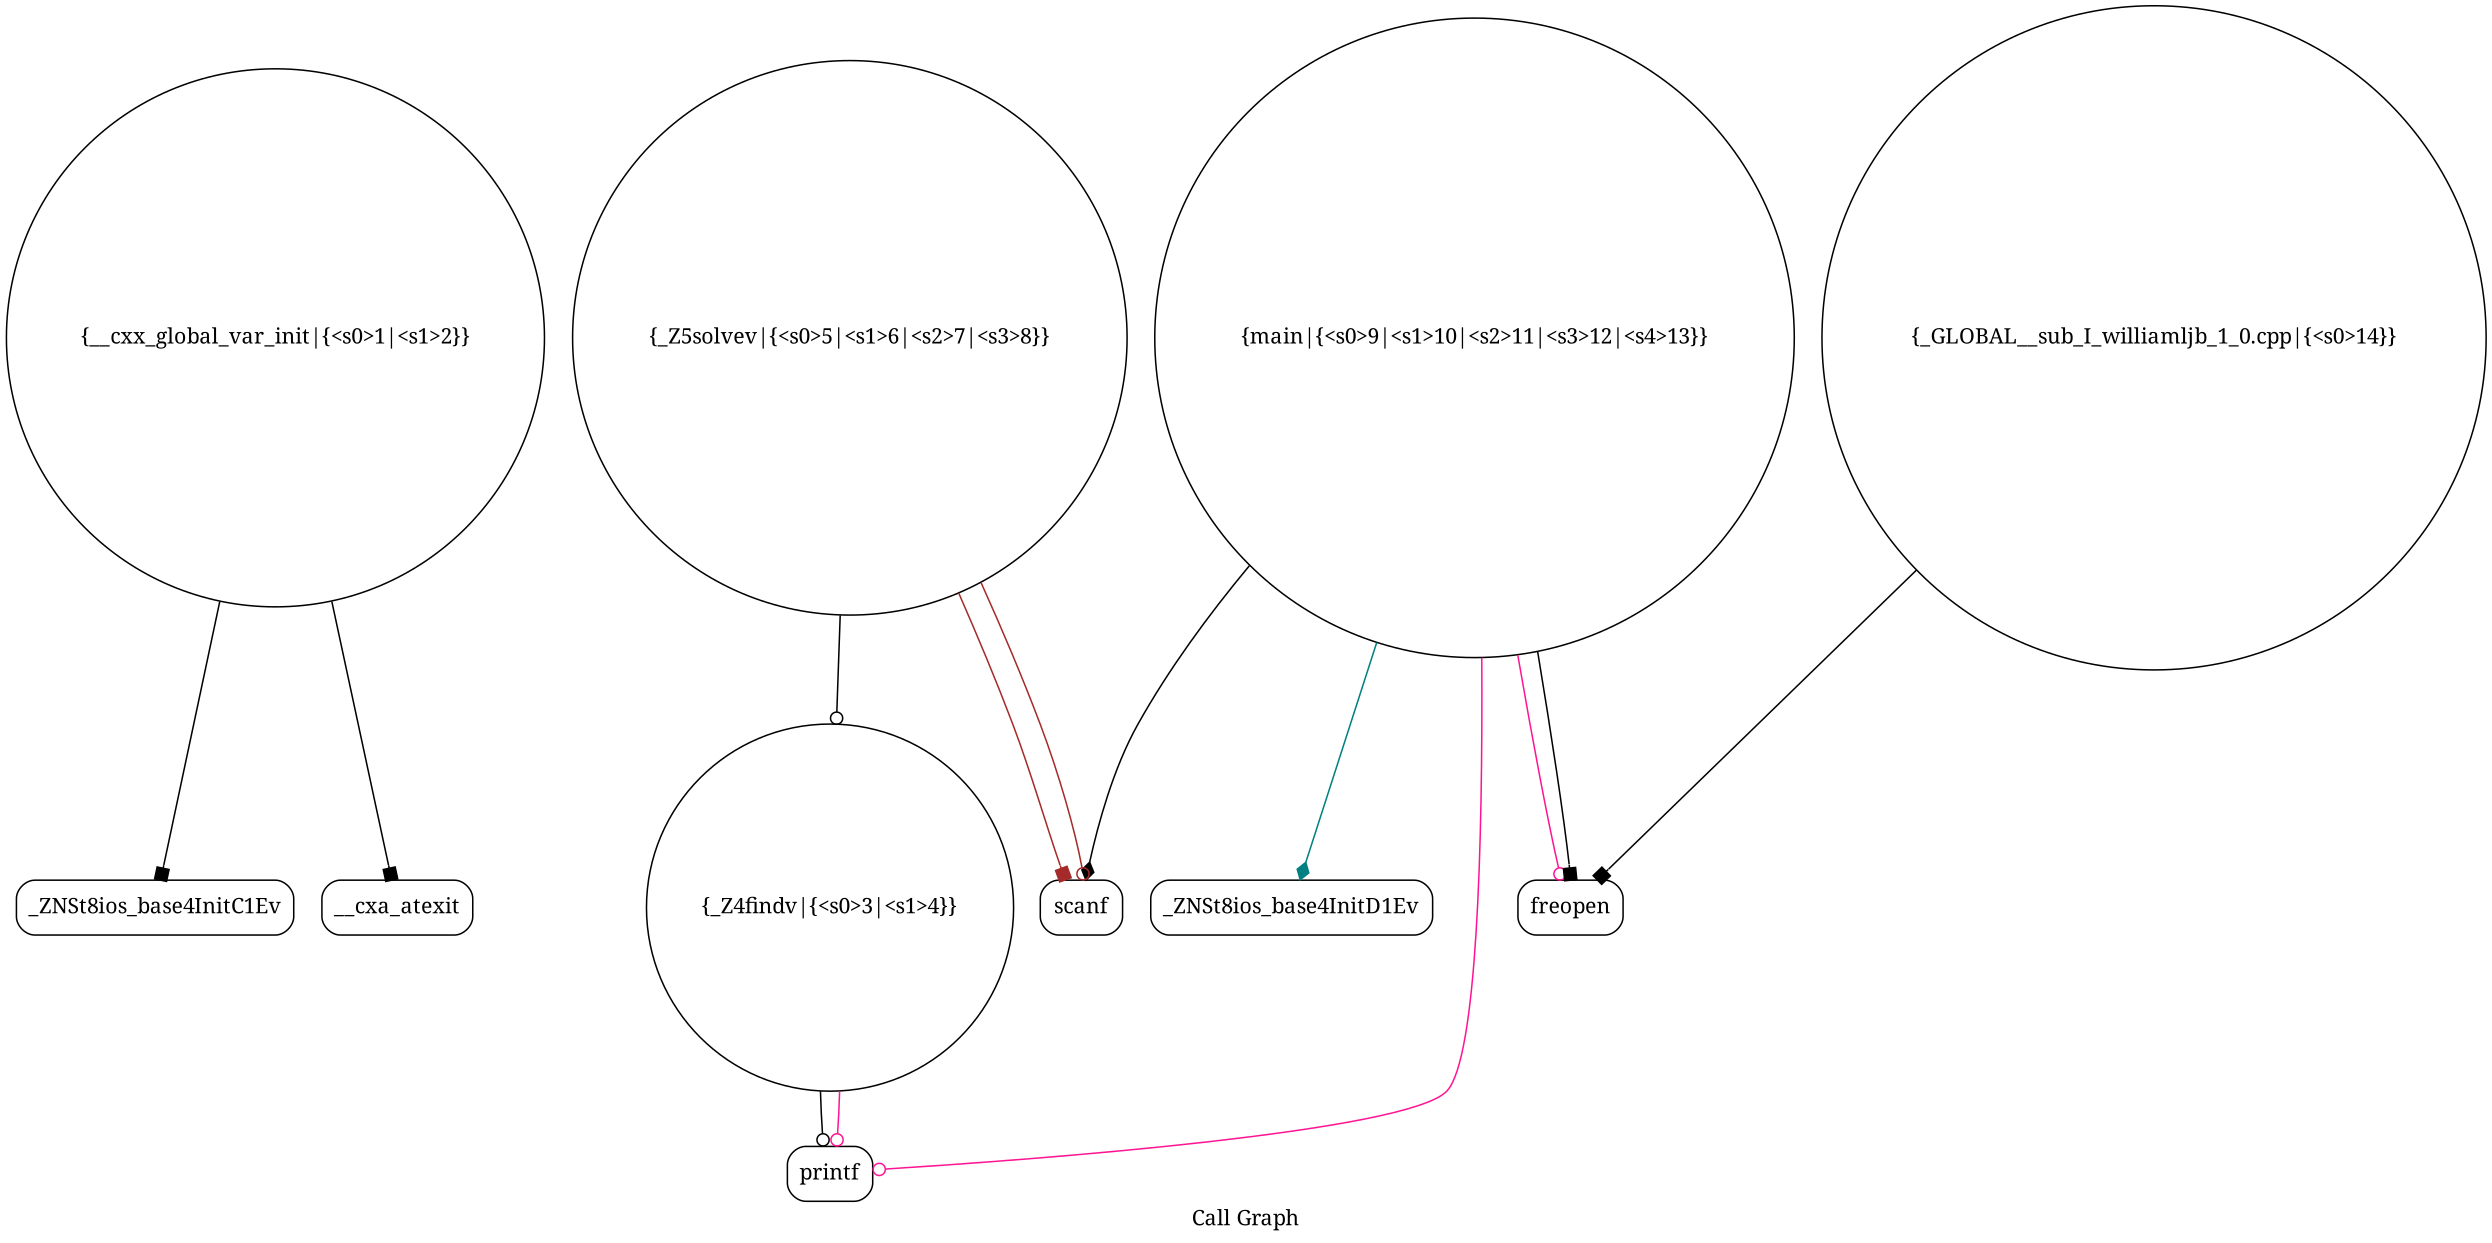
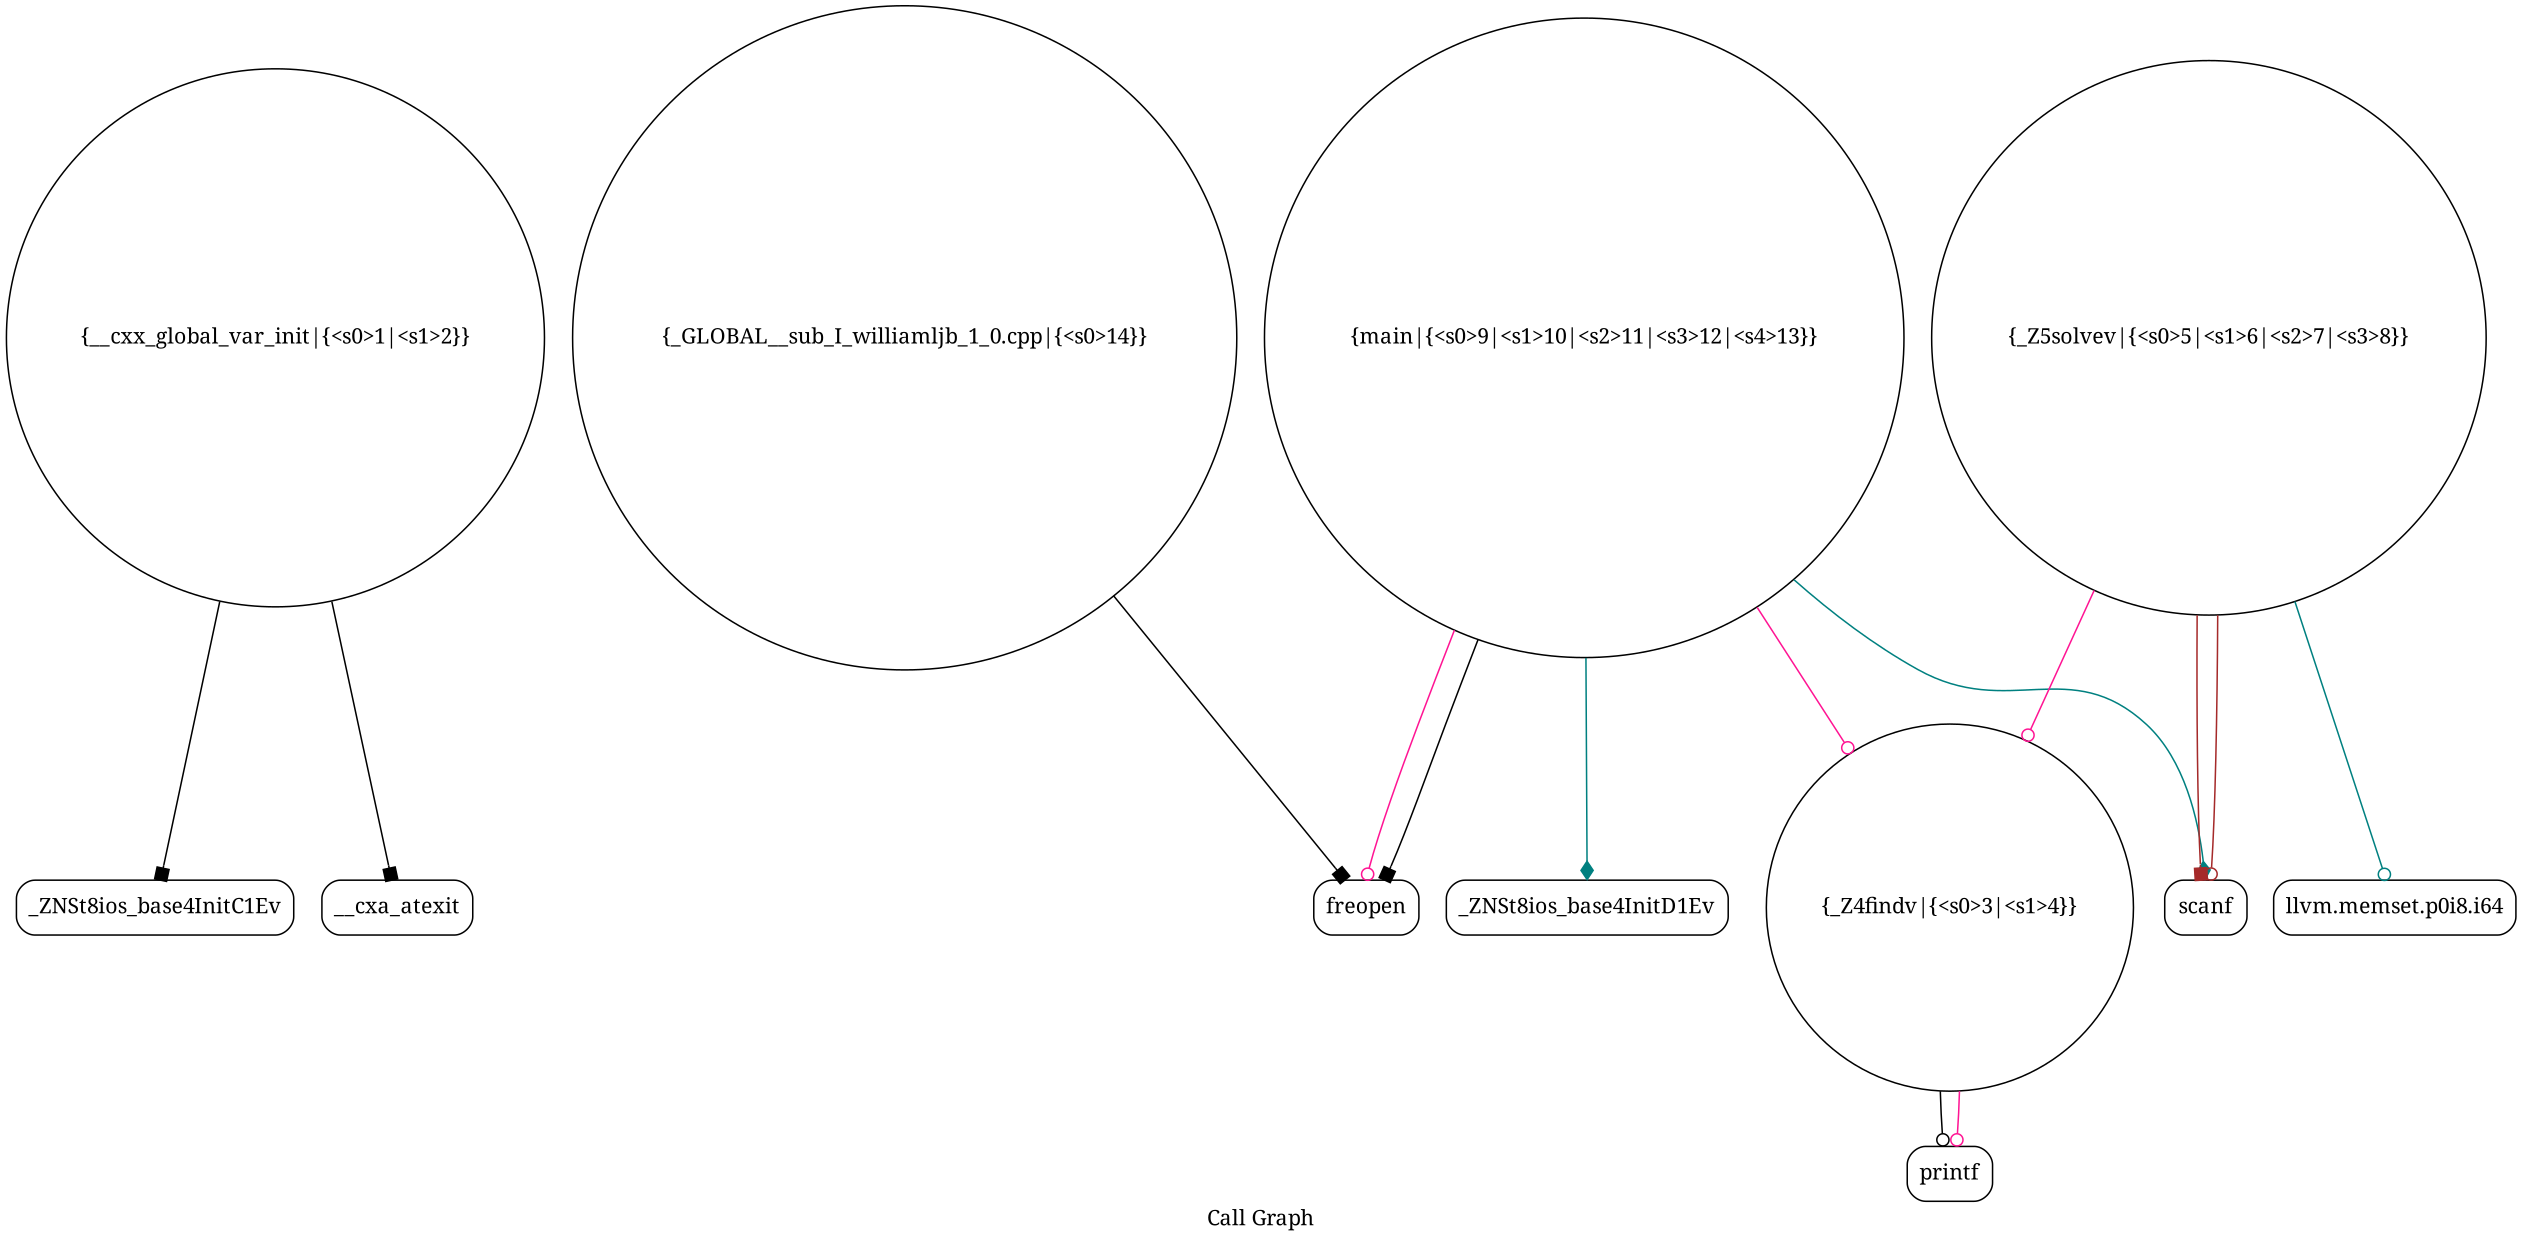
edge "{_Z5solvev|{<s0>5|<s1>6|<s2>7|<s3>8}}" -> "{_Z4findv|{<s0>3|<s1>4}}": color black -> deeppink
edge "{main|{<s0>9|<s1>10|<s2>11|<s3>12|<s4>13}}" -> "scanf": color black -> teal
node "llvm.memset.p0i8.i64": added
edge "{main|{<s0>9|<s1>10|<s2>11|<s3>12|<s4>13}}" -> "printf": now "{main|{<s0>9|<s1>10|<s2>11|<s3>12|<s4>13}}" -> "{_Z4findv|{<s0>3|<s1>4}}"
